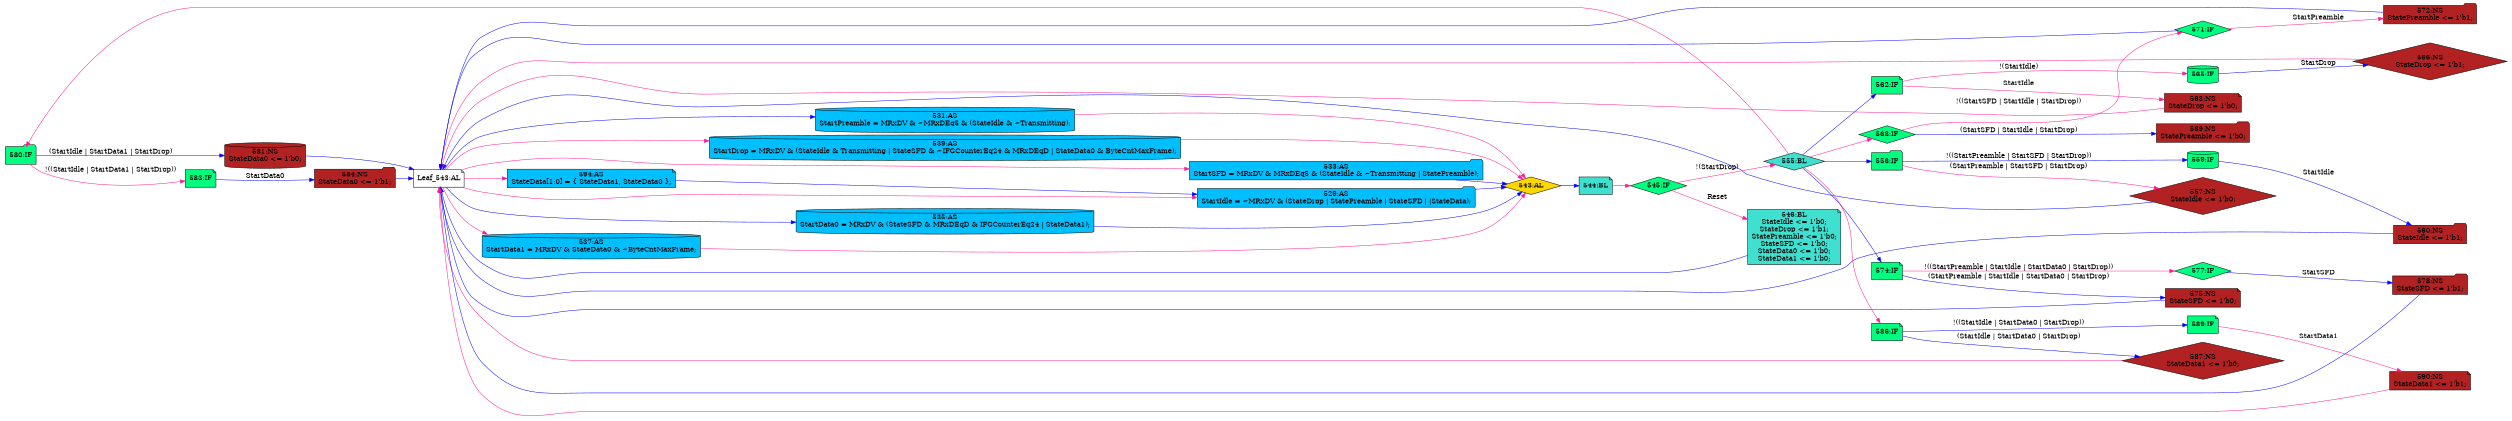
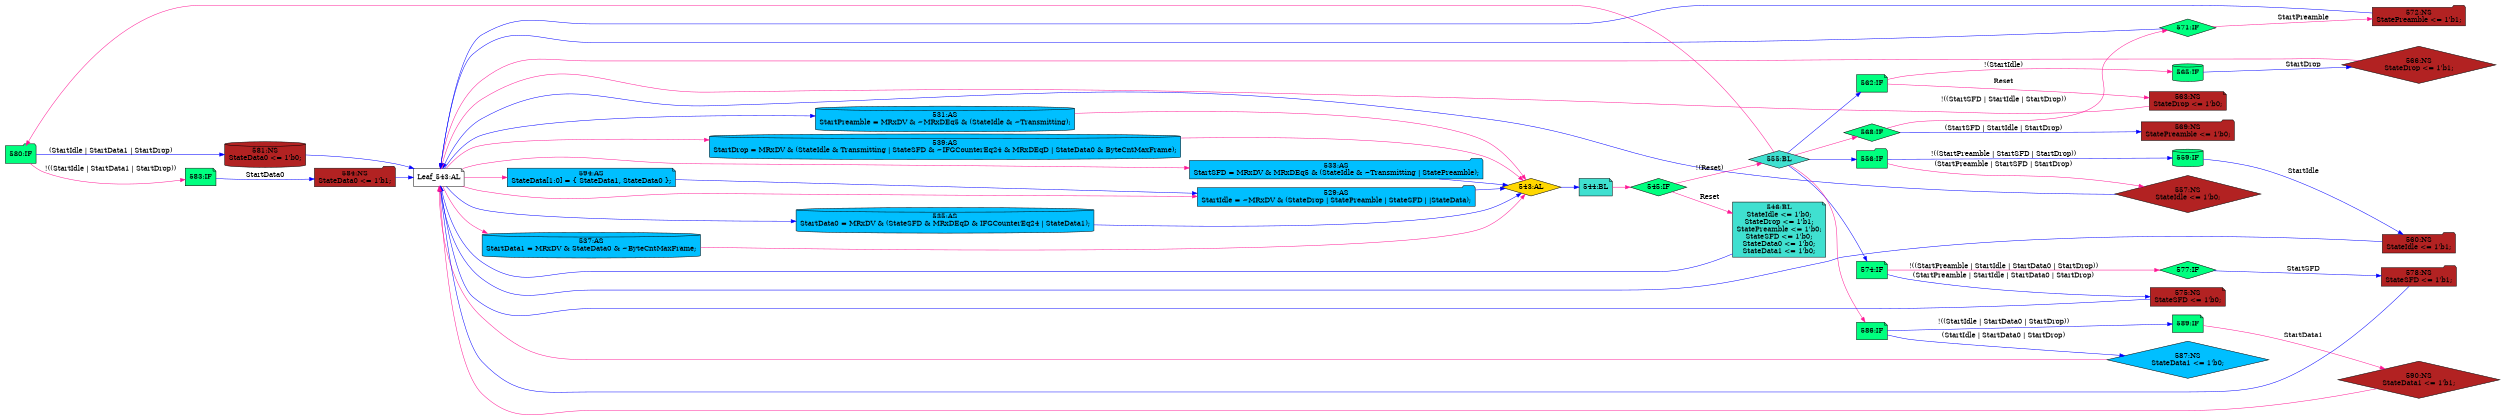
edge "562:IF" -> "563:NS StateDrop <= 1'b0;": label "StartIdle" -> "Reset"
edge "545:IF" -> "555:BL": label "!(StartDrop)" -> "!(Reset)"
node "587:NS StateData1 <= 1'b0;": fillcolor firebrick -> deepskyblue
node "590:NS StateData1 <= 1'b1;": shape note -> diamond
